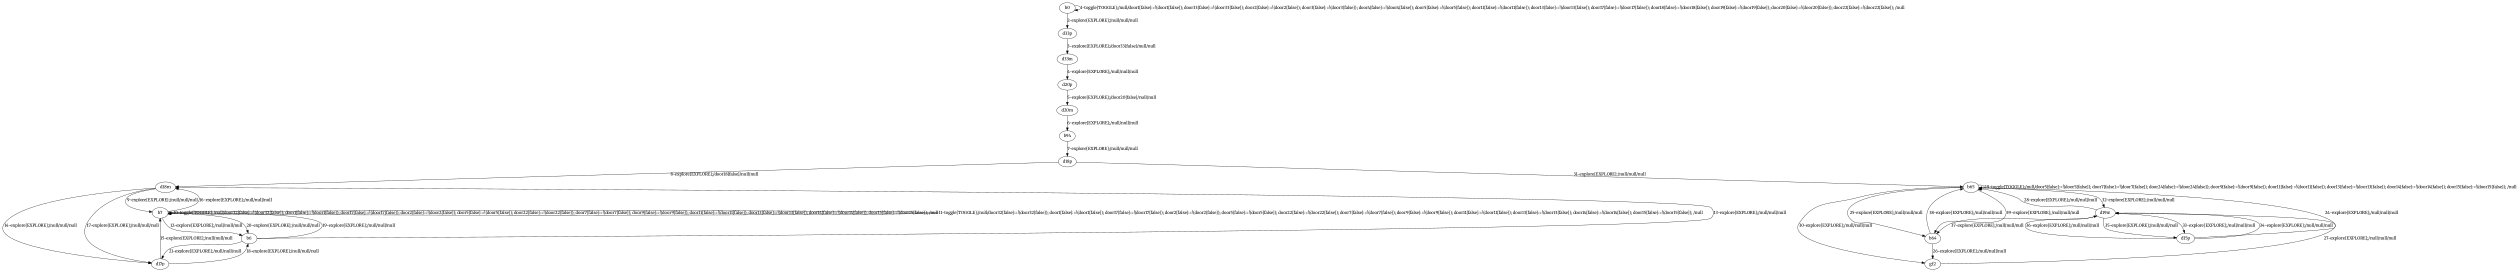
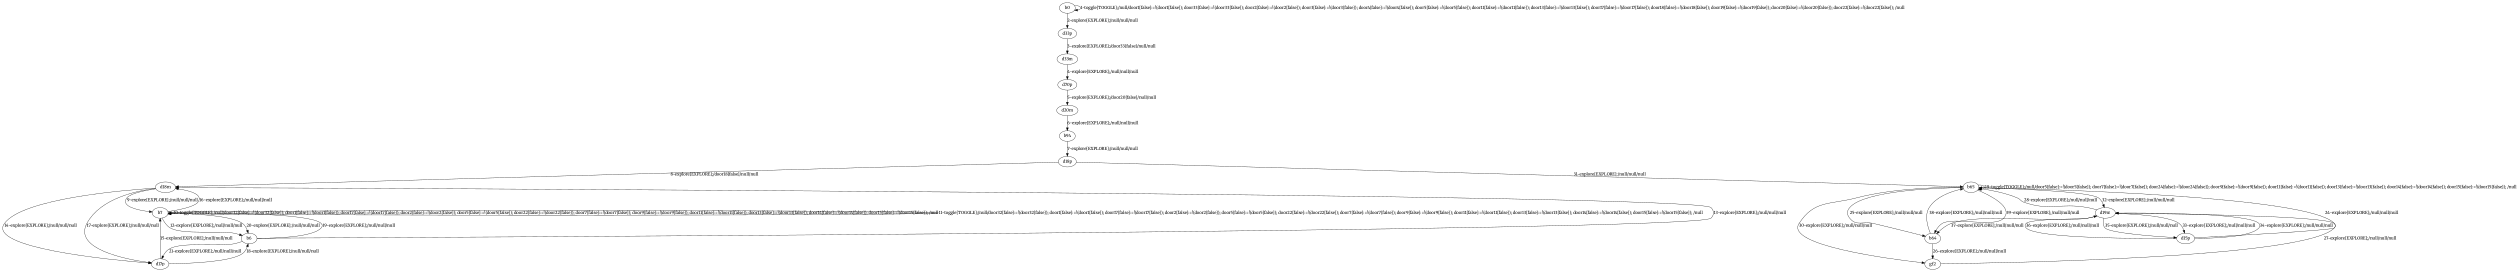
node "d20p": label "d20p" -> "d70p"
